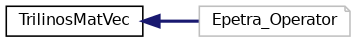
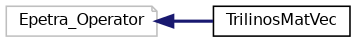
edge "Epetra_Operator" -> "TrilinosMatVec": reversed
